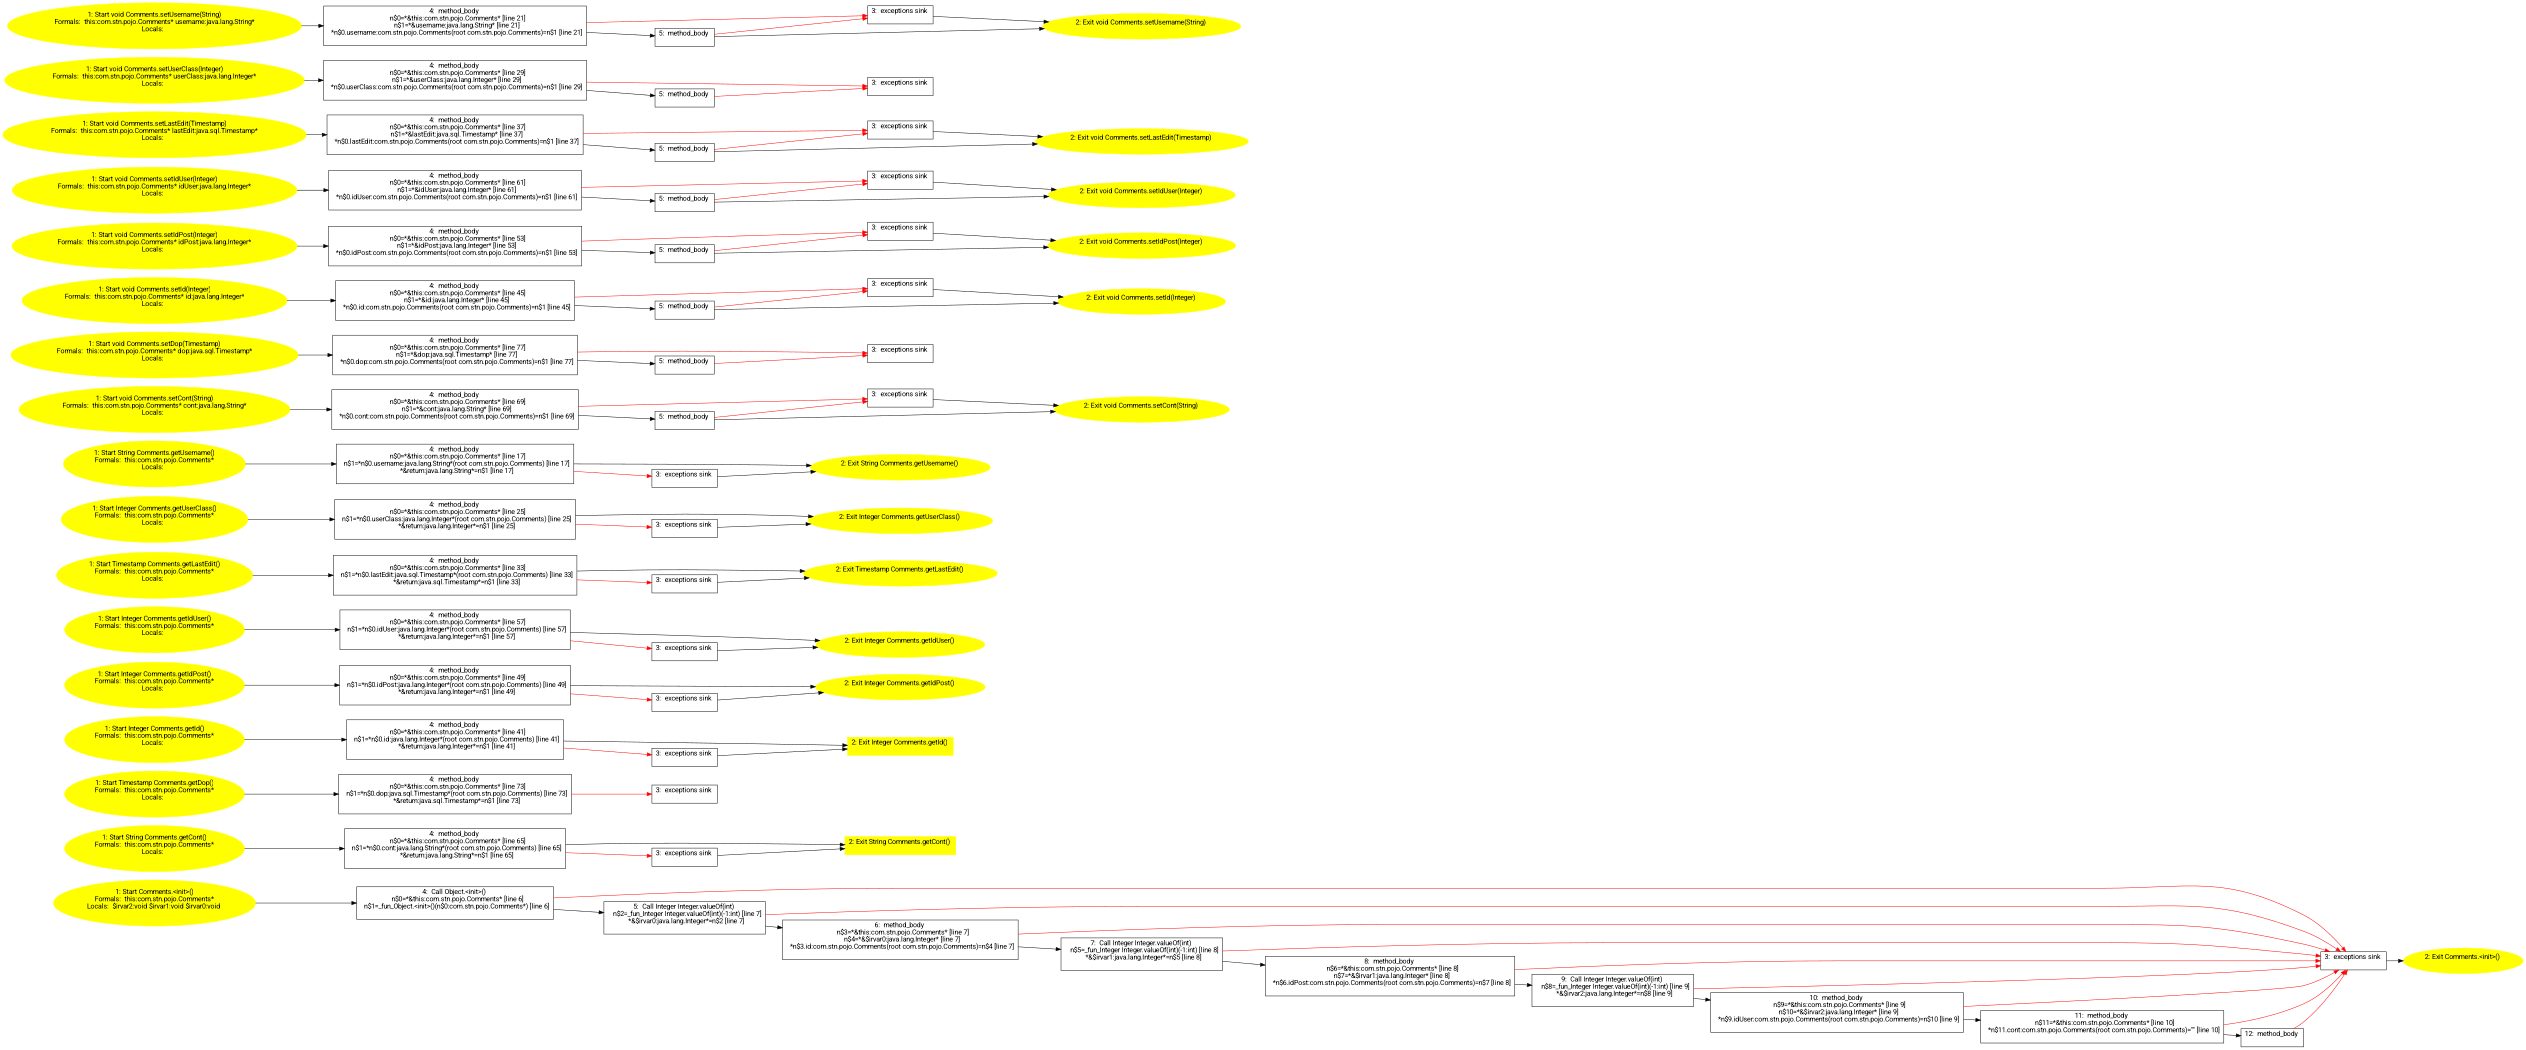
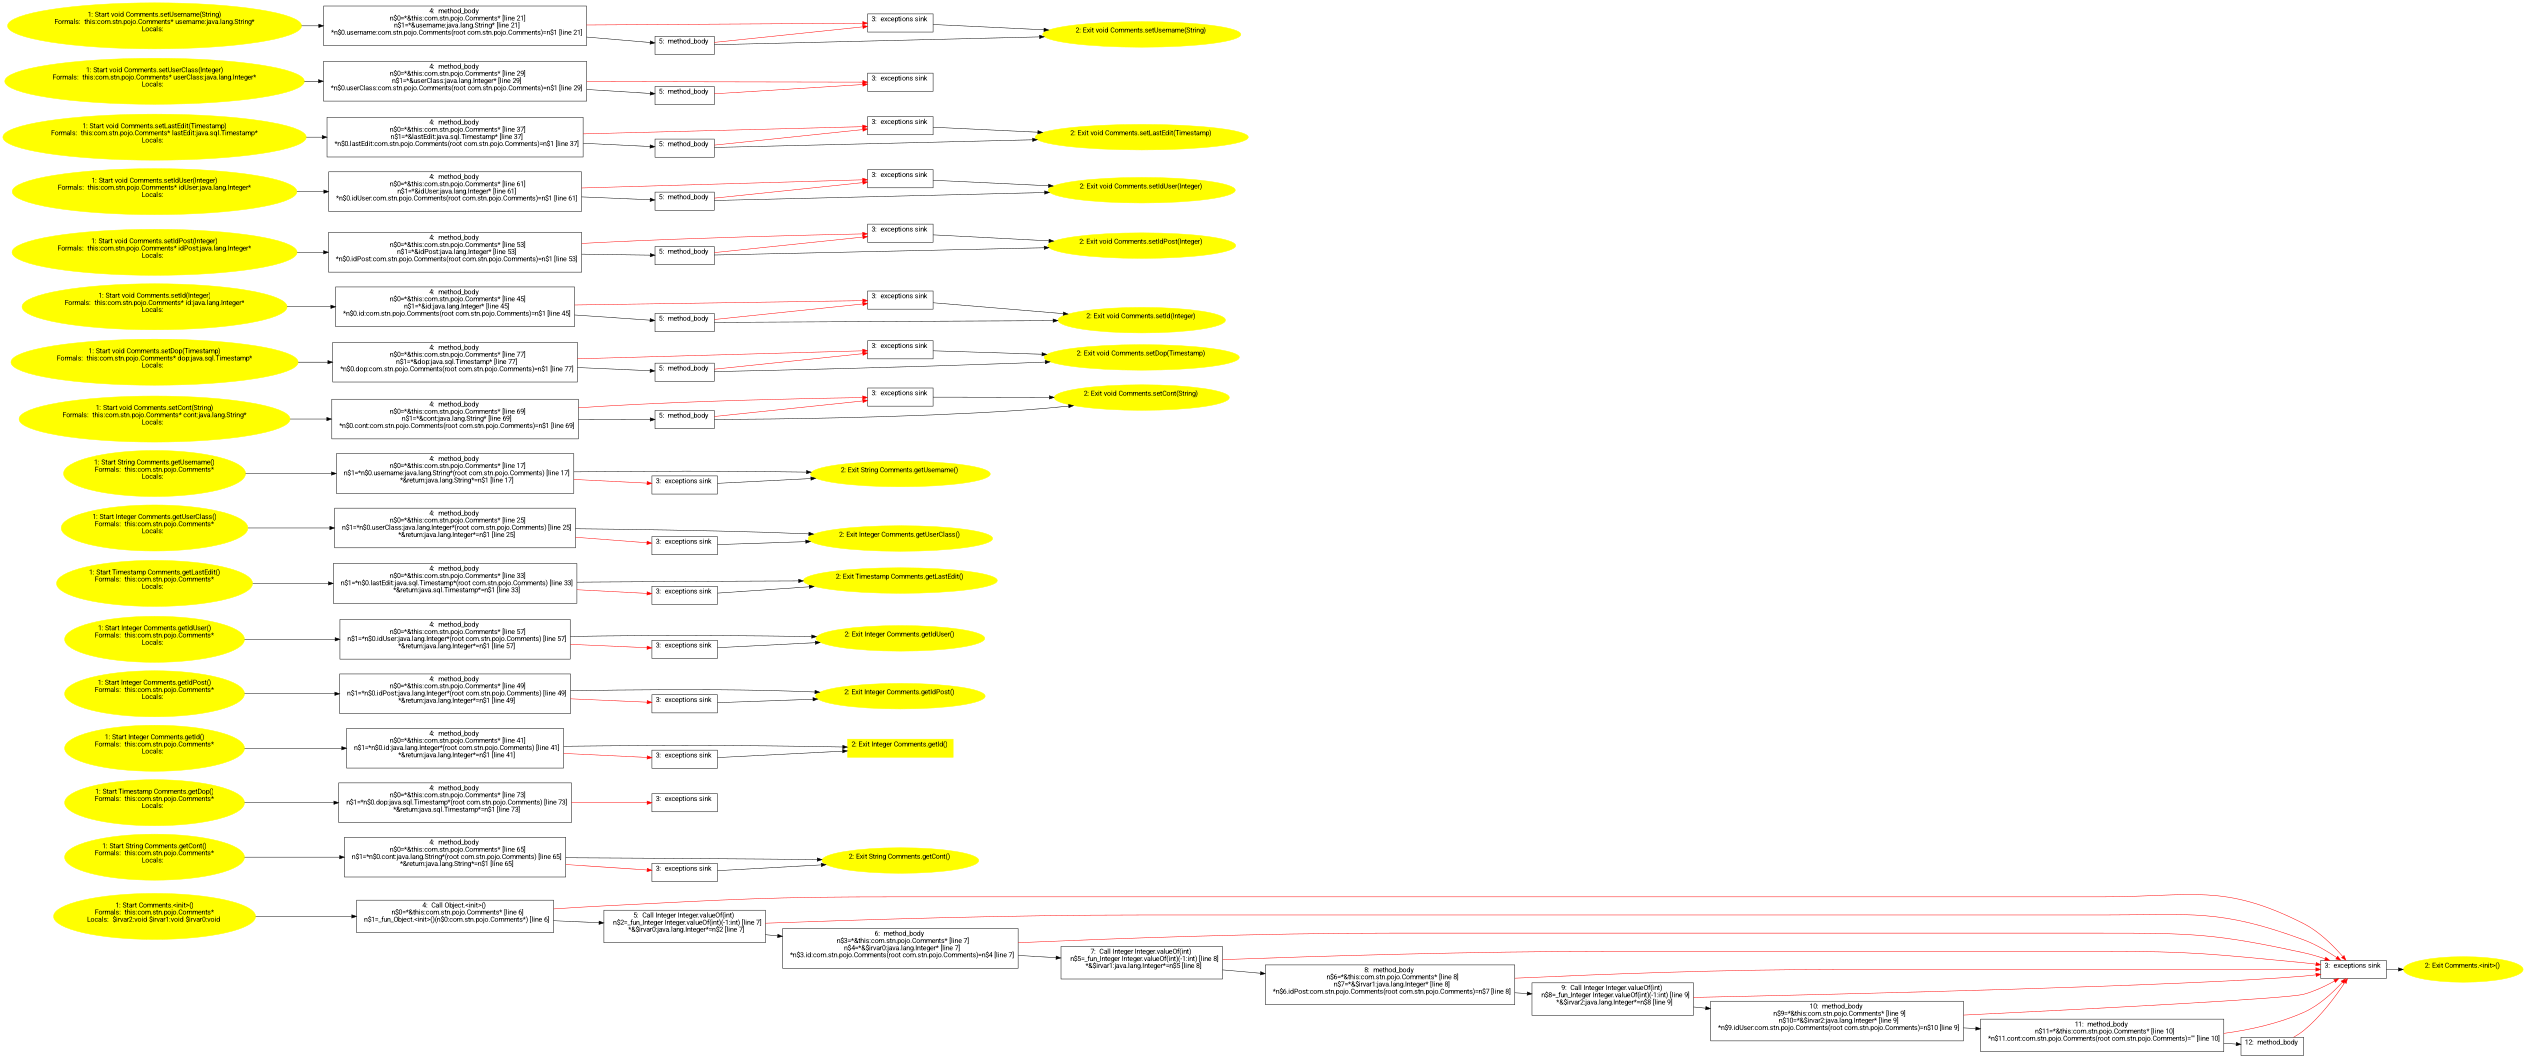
node "2: Exit void Comments.setDop(Timestamp)": added
node "2: Exit String Comments.getCont()": shape box -> ellipse
